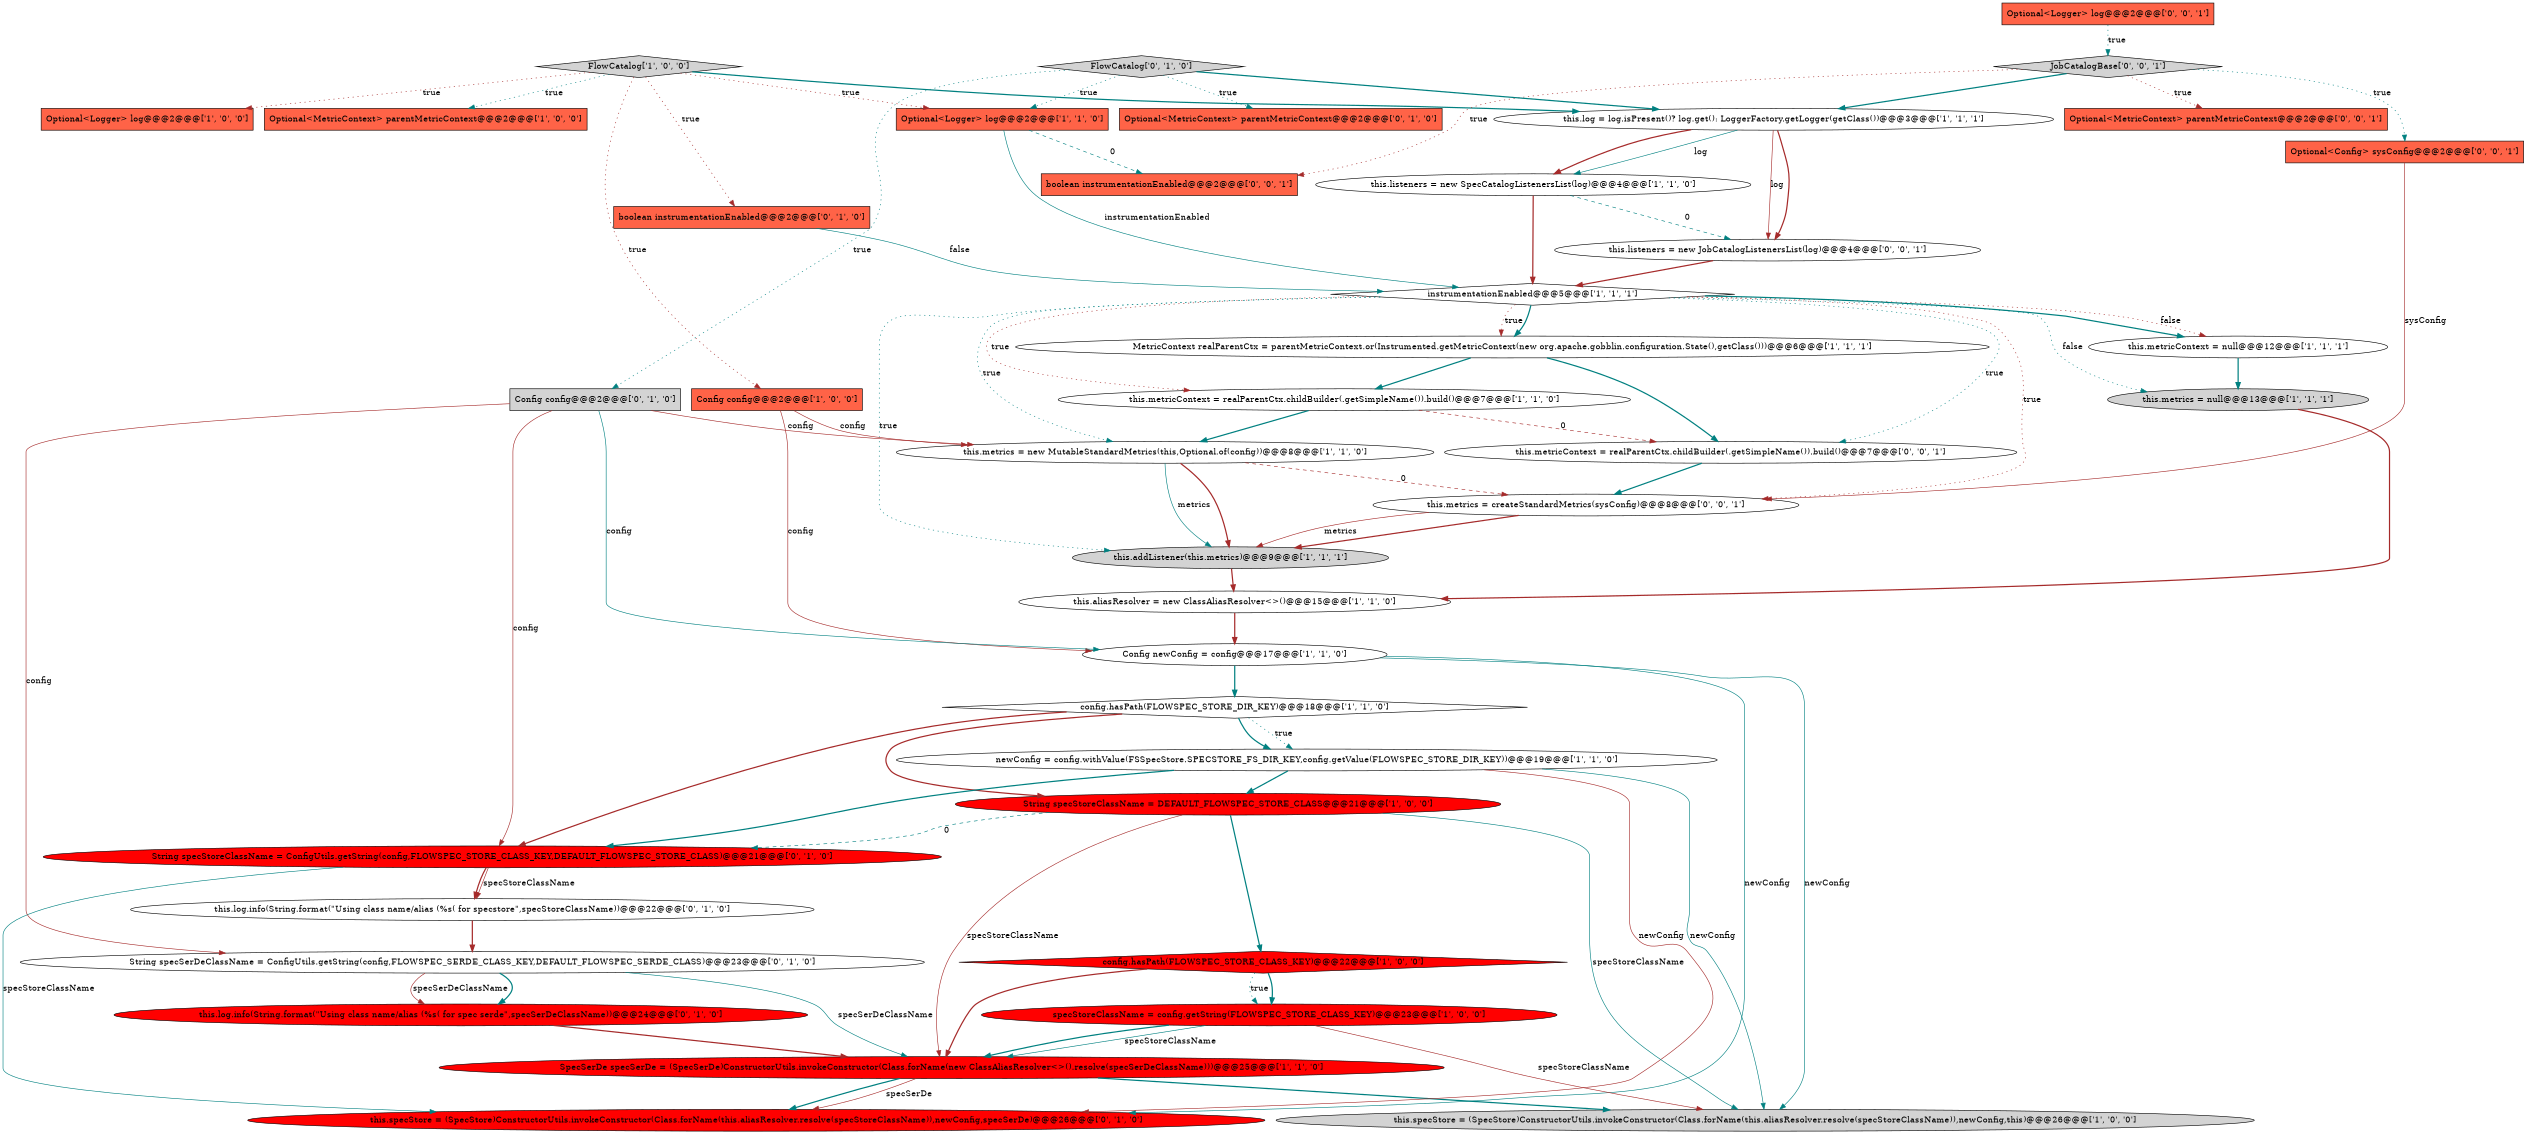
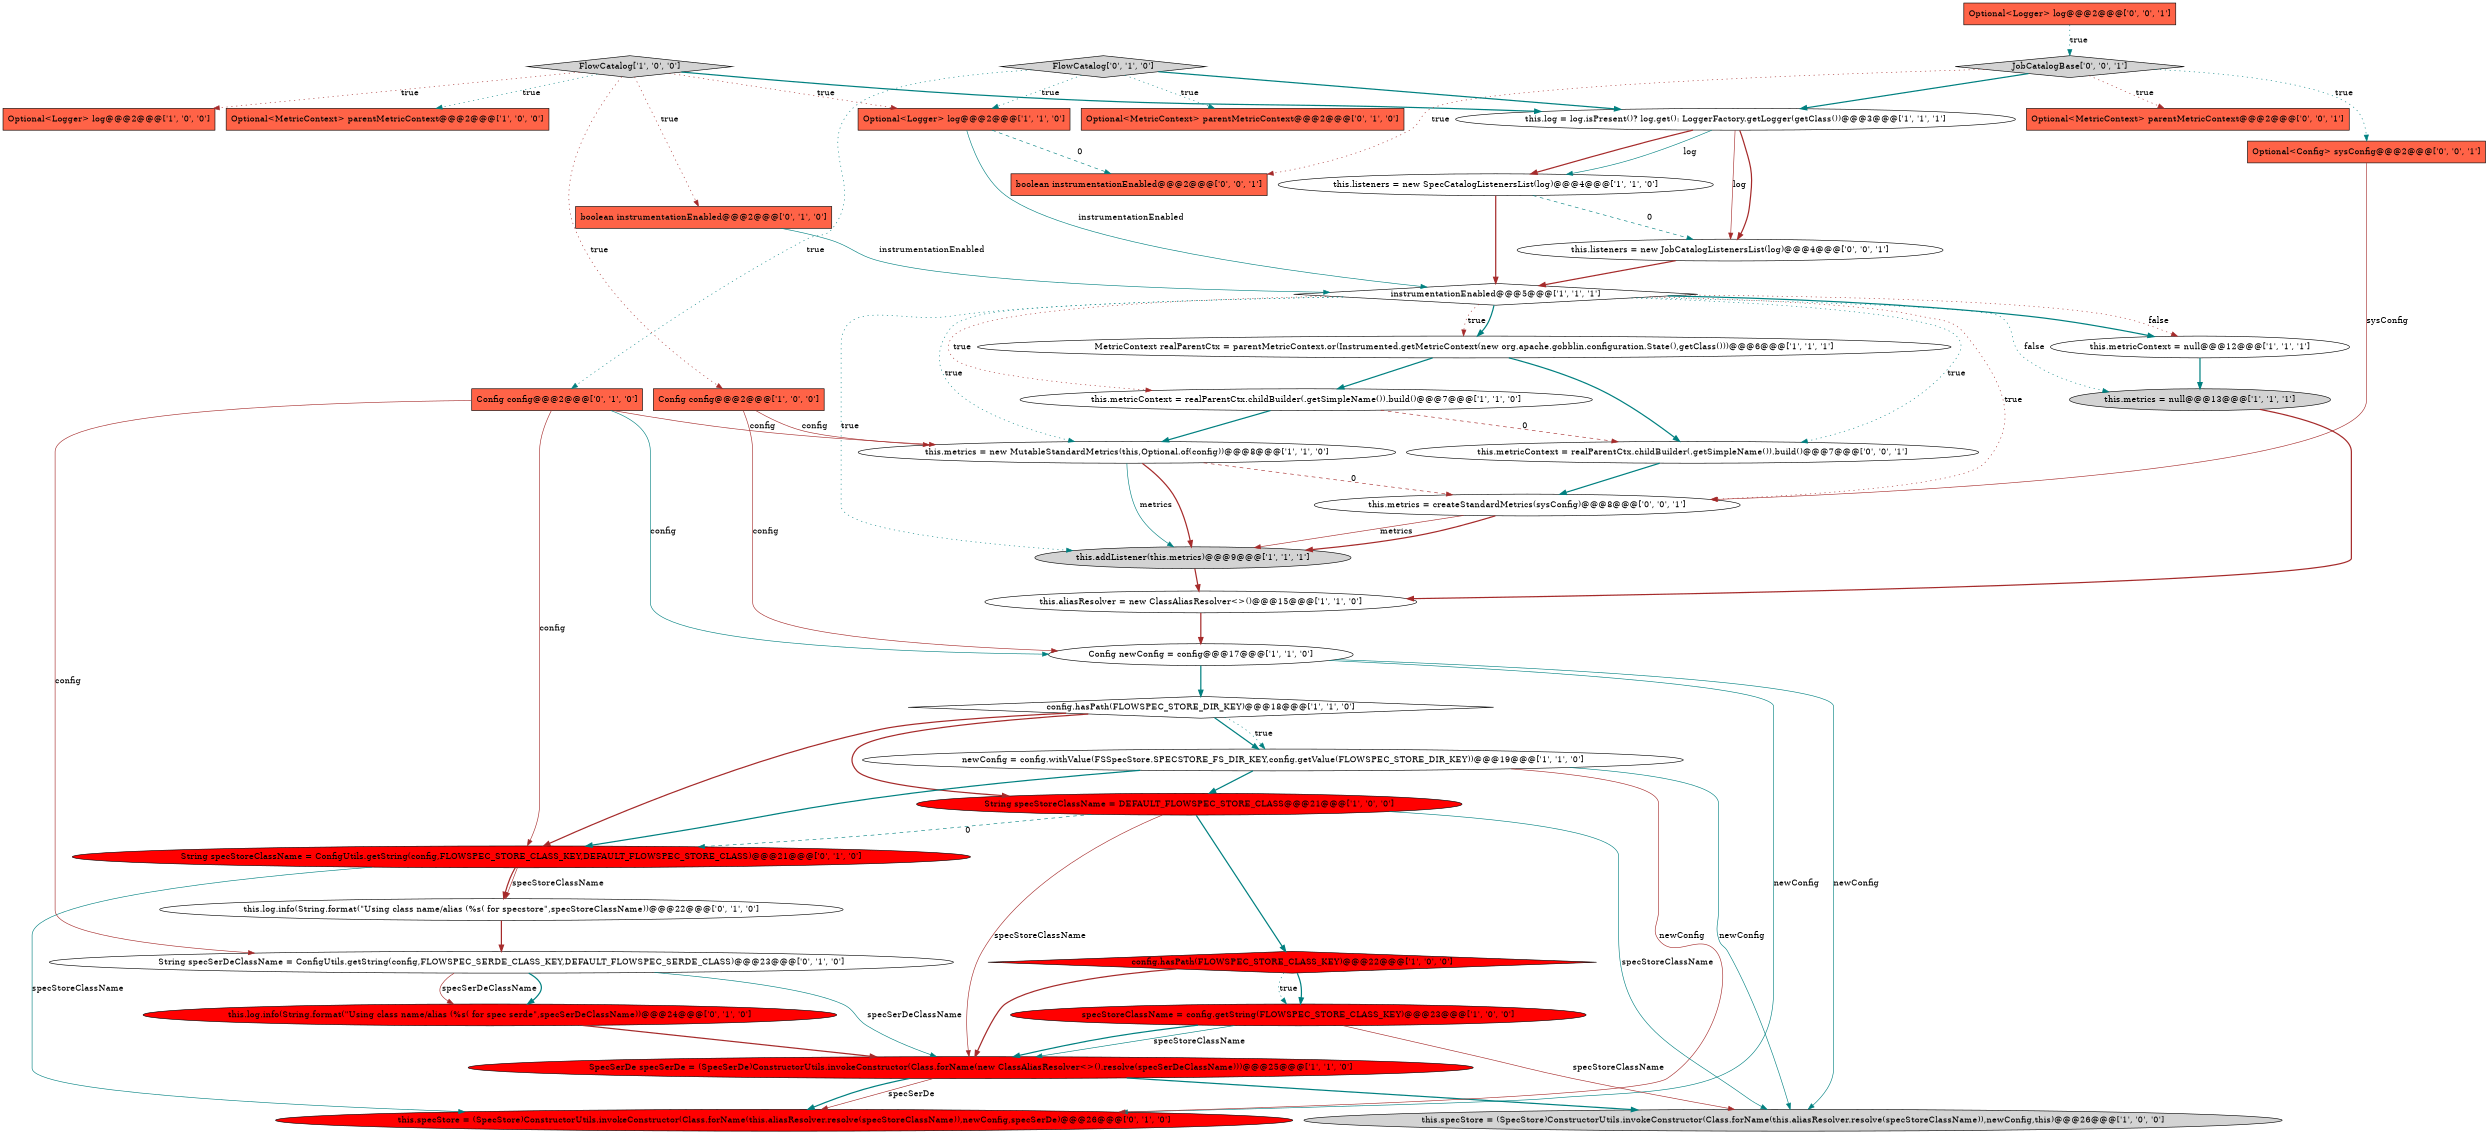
edge "boolean instrumentationEnabled@@@2@@@['0', '1', '0']" -> "instrumentationEnabled@@@5@@@['1', '1', '1']": label "false" -> "instrumentationEnabled"
node "Config config@@@2@@@['0', '1', '0']": fillcolor lightgray -> tomato
